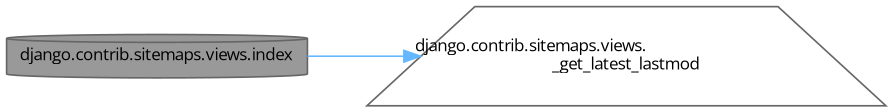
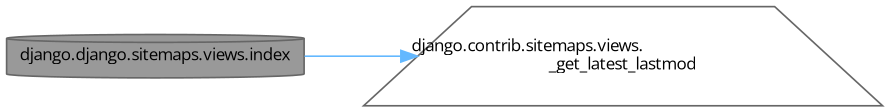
node "django.contrib.sitemaps.views.index": label "django.contrib.sitemaps.views.index" -> "django.django.sitemaps.views.index"
